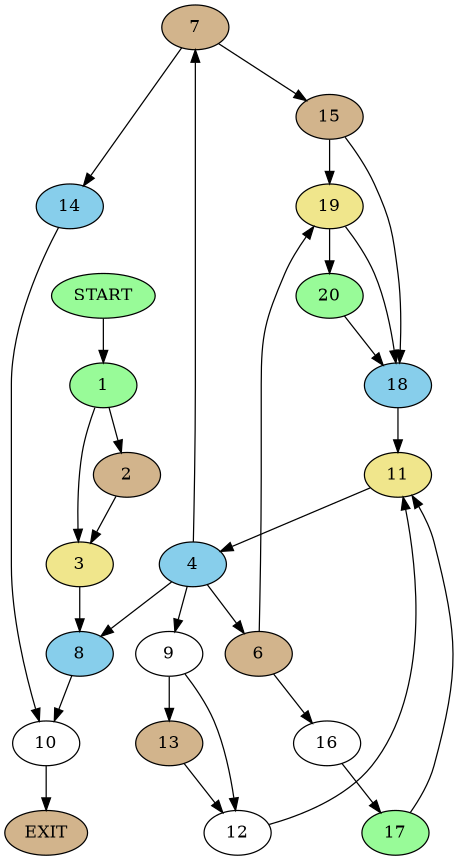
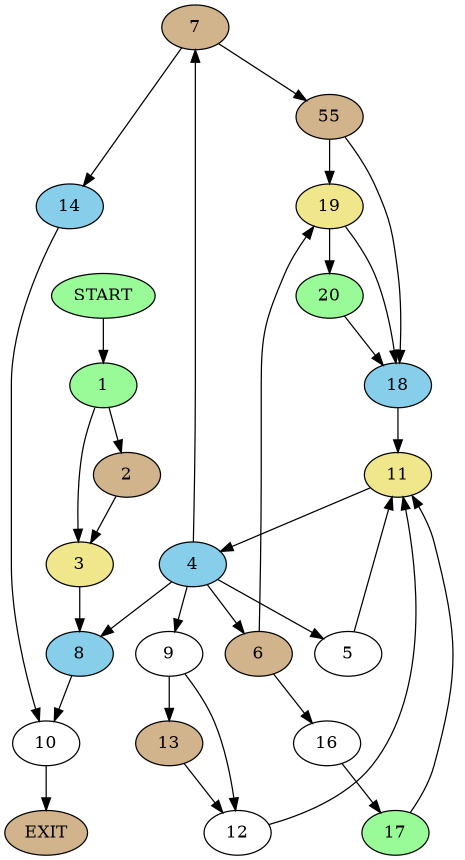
node "15": label "15" -> "55"
node "5": added
